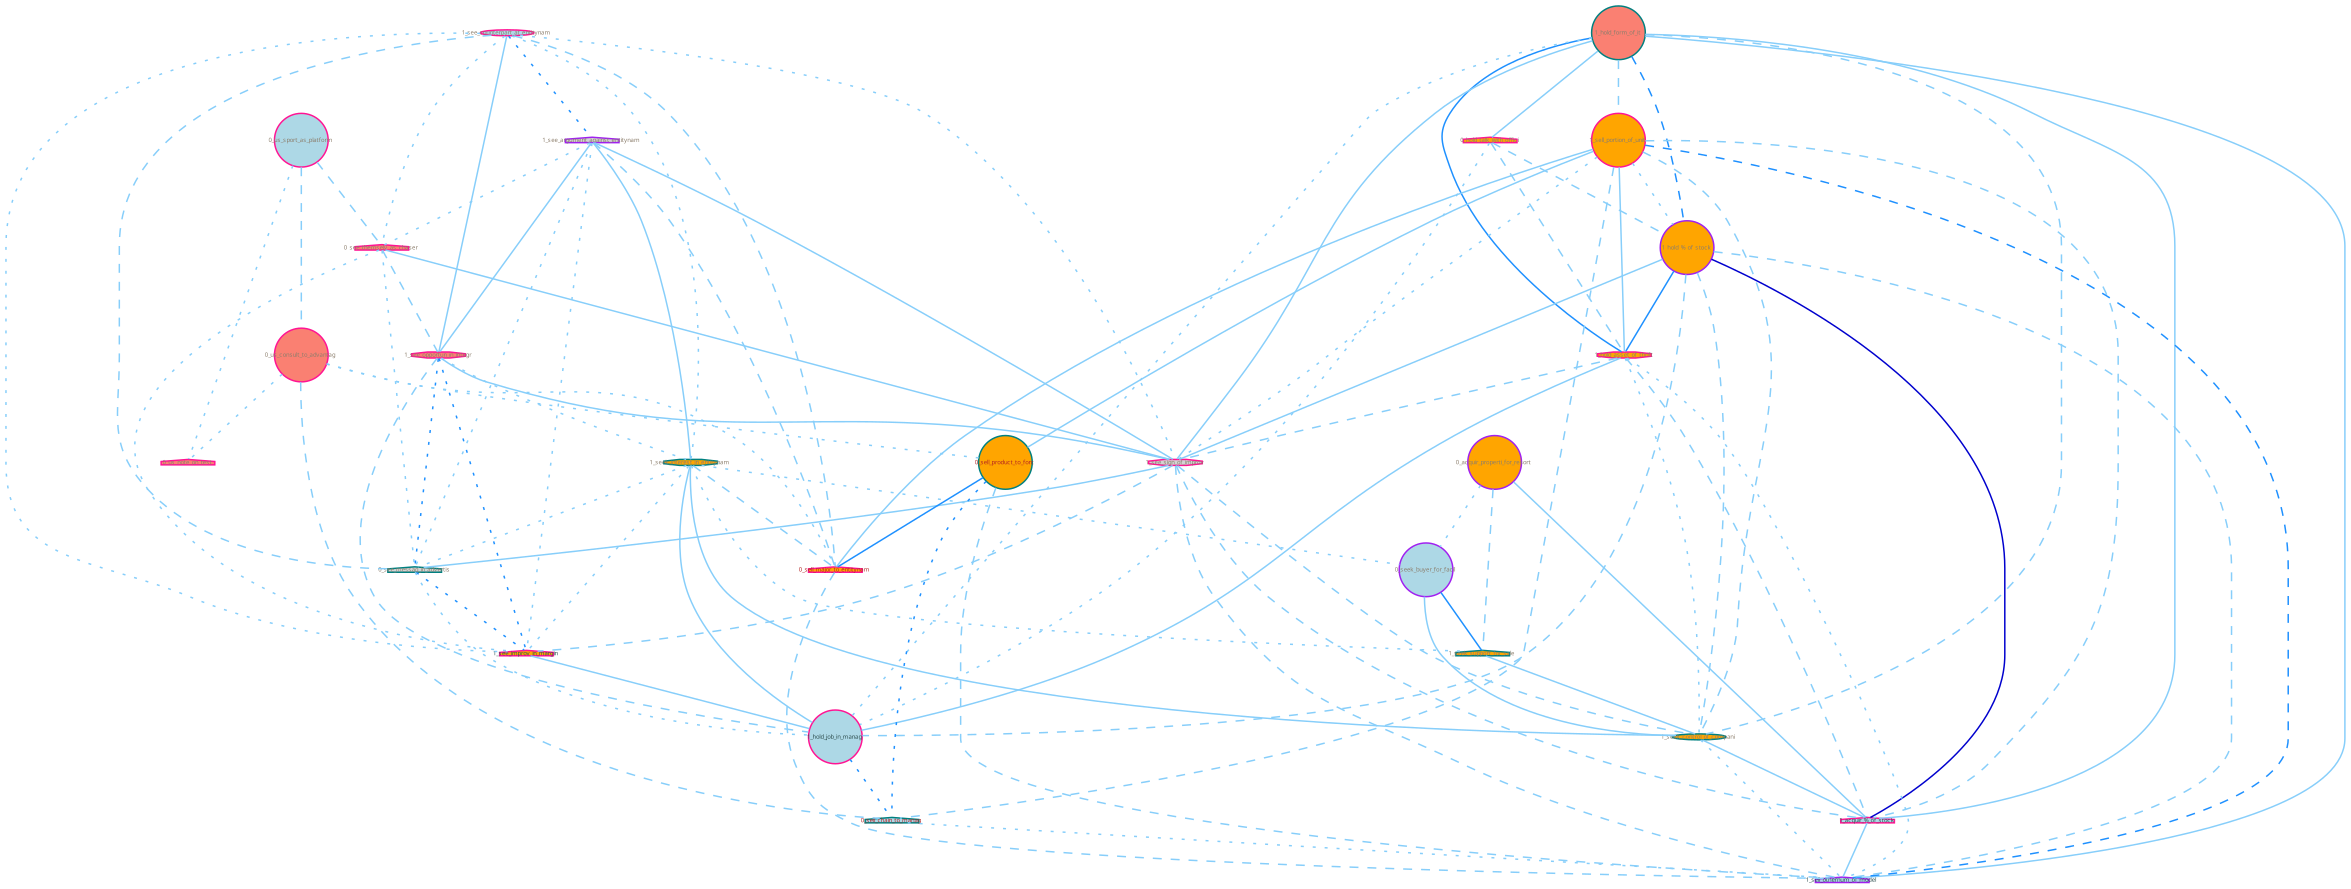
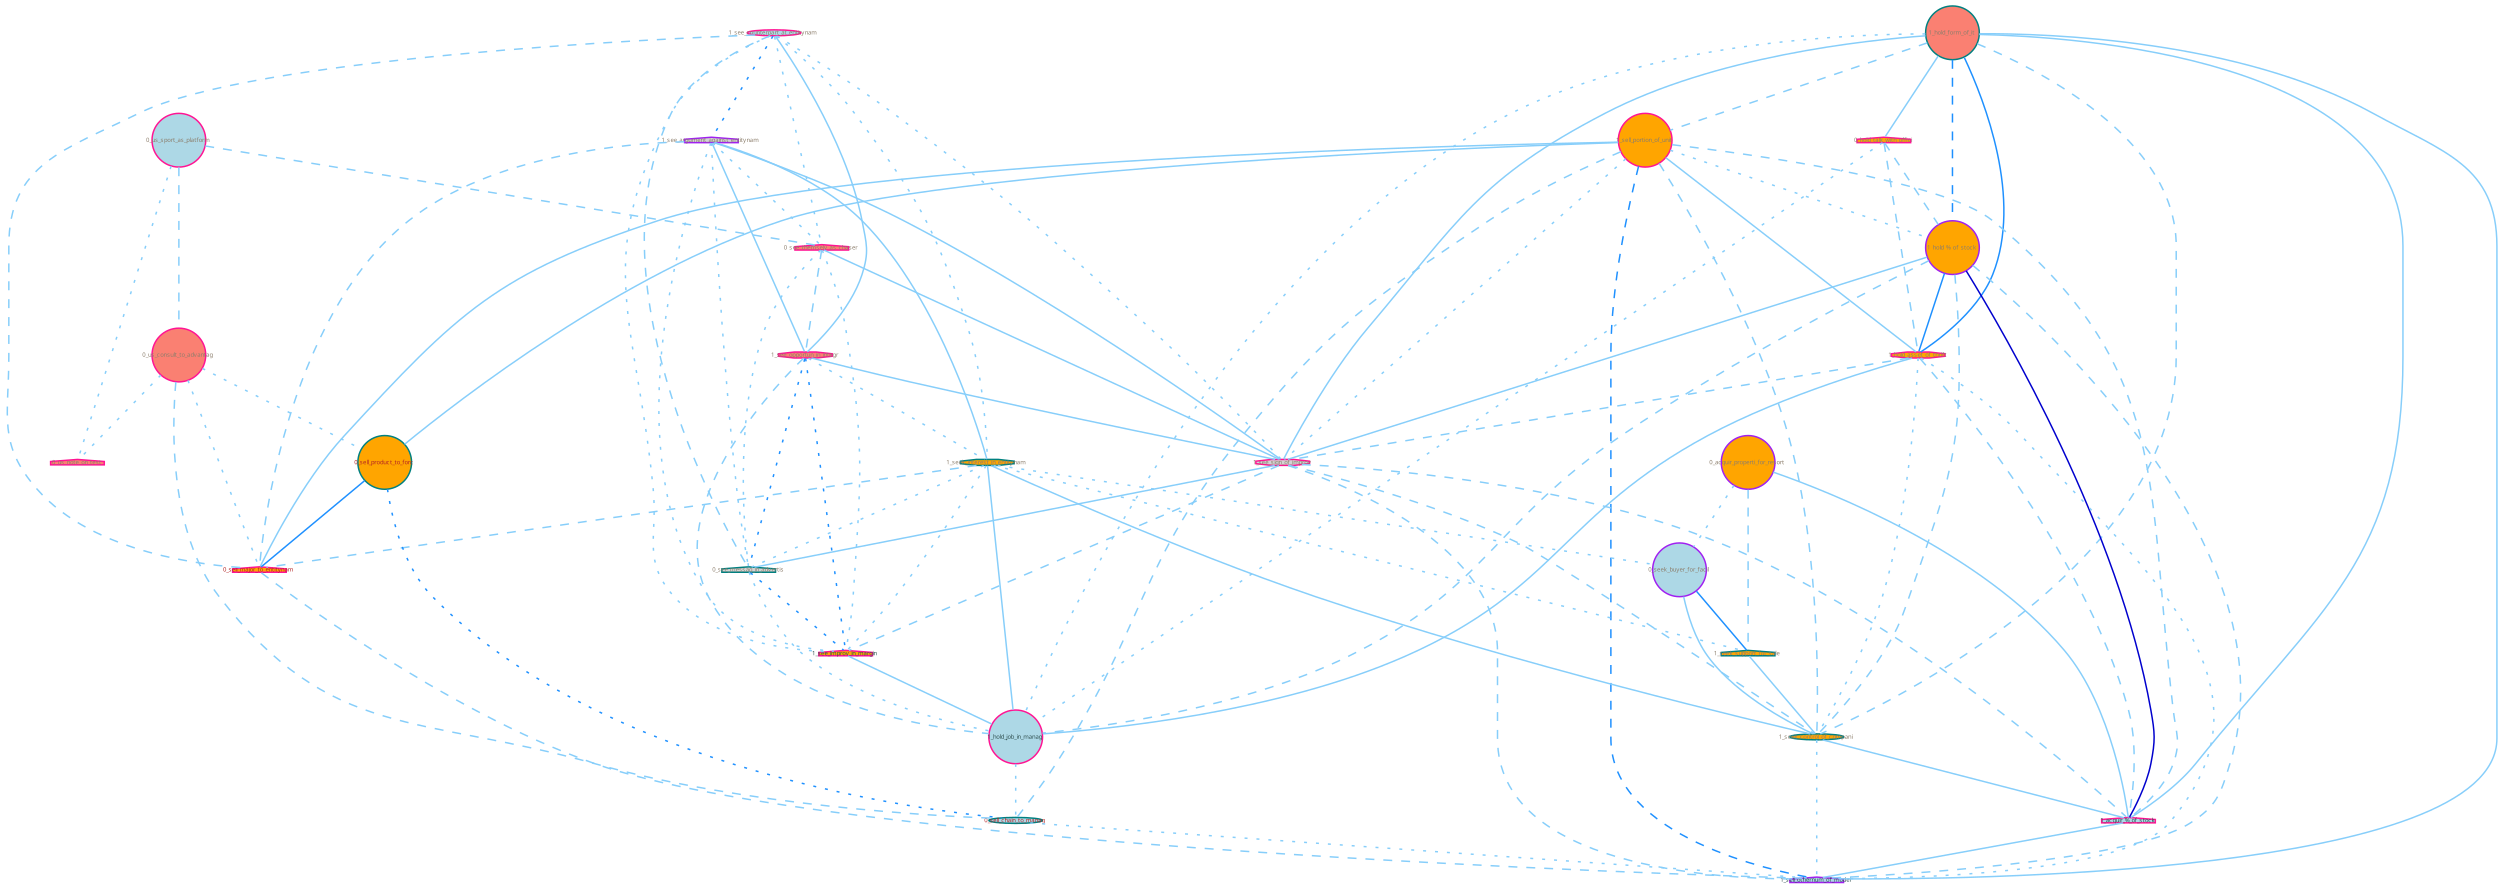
edge "1_hold_job_in_manag" -- "0_sell_chain_to_manag": color #1e90ff -> #87cefa
node "0_sell_chain_to_manag": shape house -> ellipse
edge "0_sell_product_to_forc" -- "1_sell_othernum_of_model": removed
